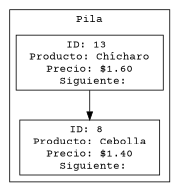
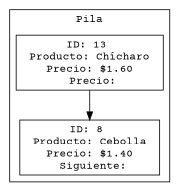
node "ID: 13": text "Siguiente:" -> "Precio:"
